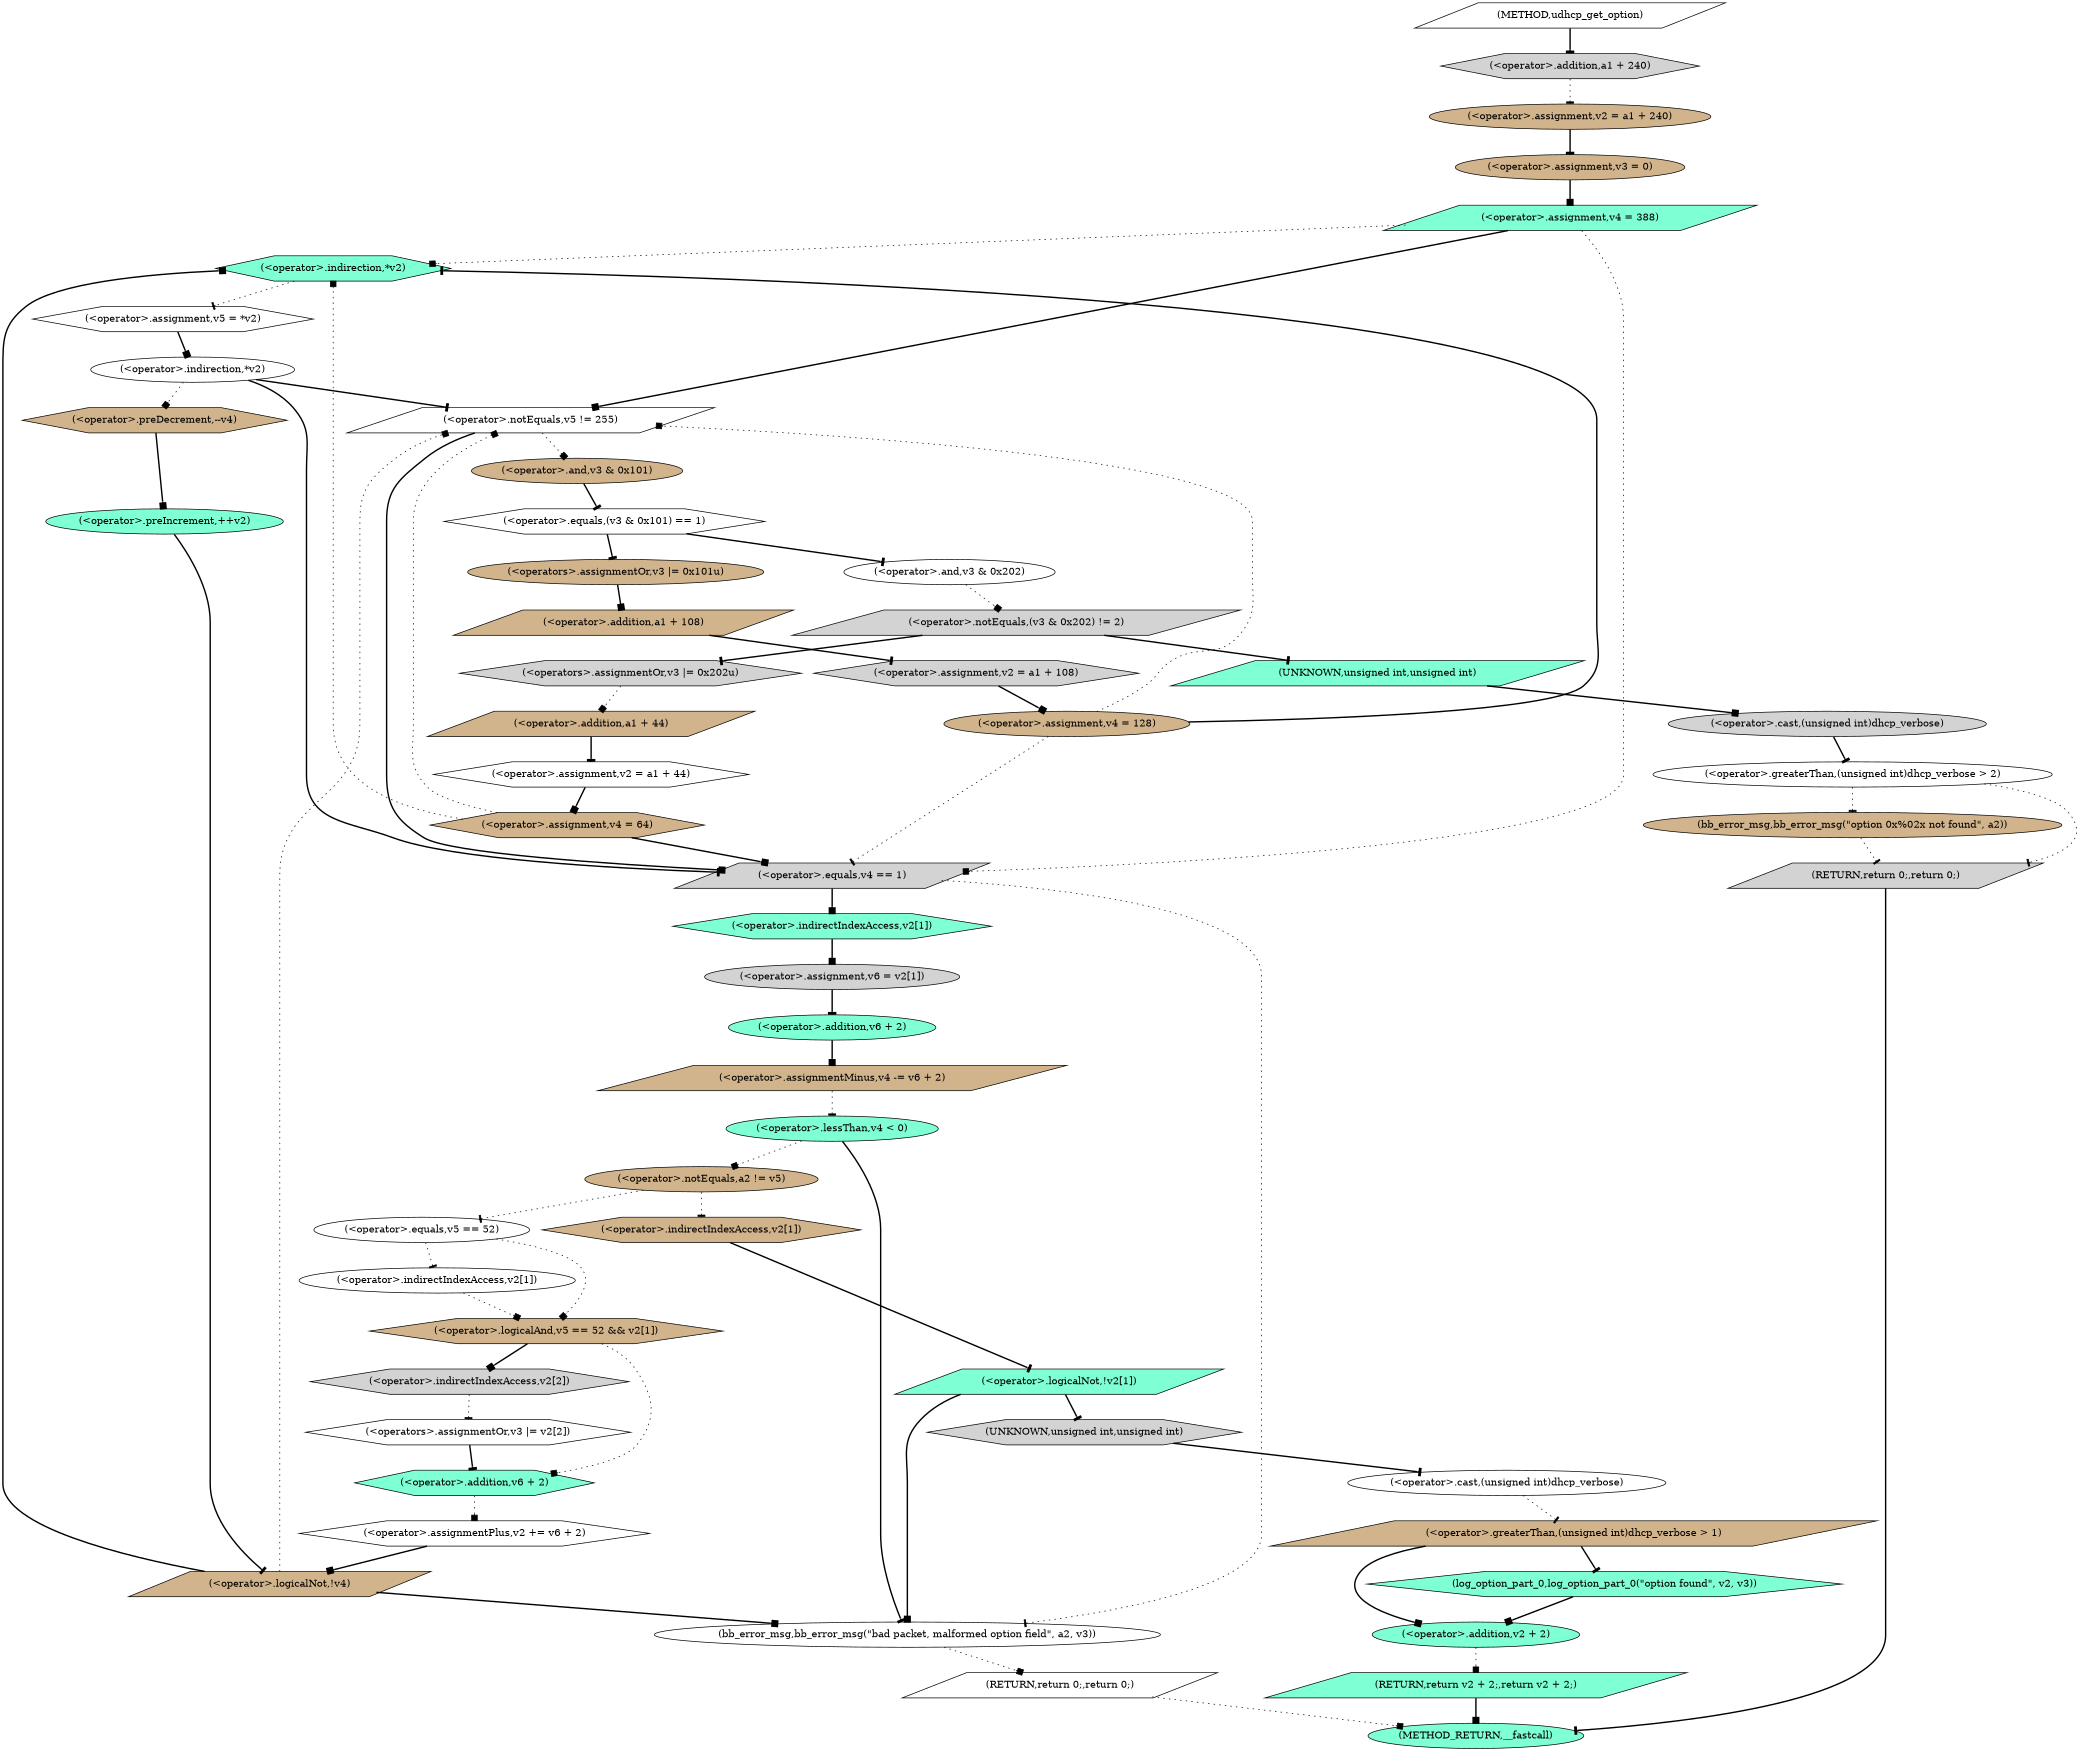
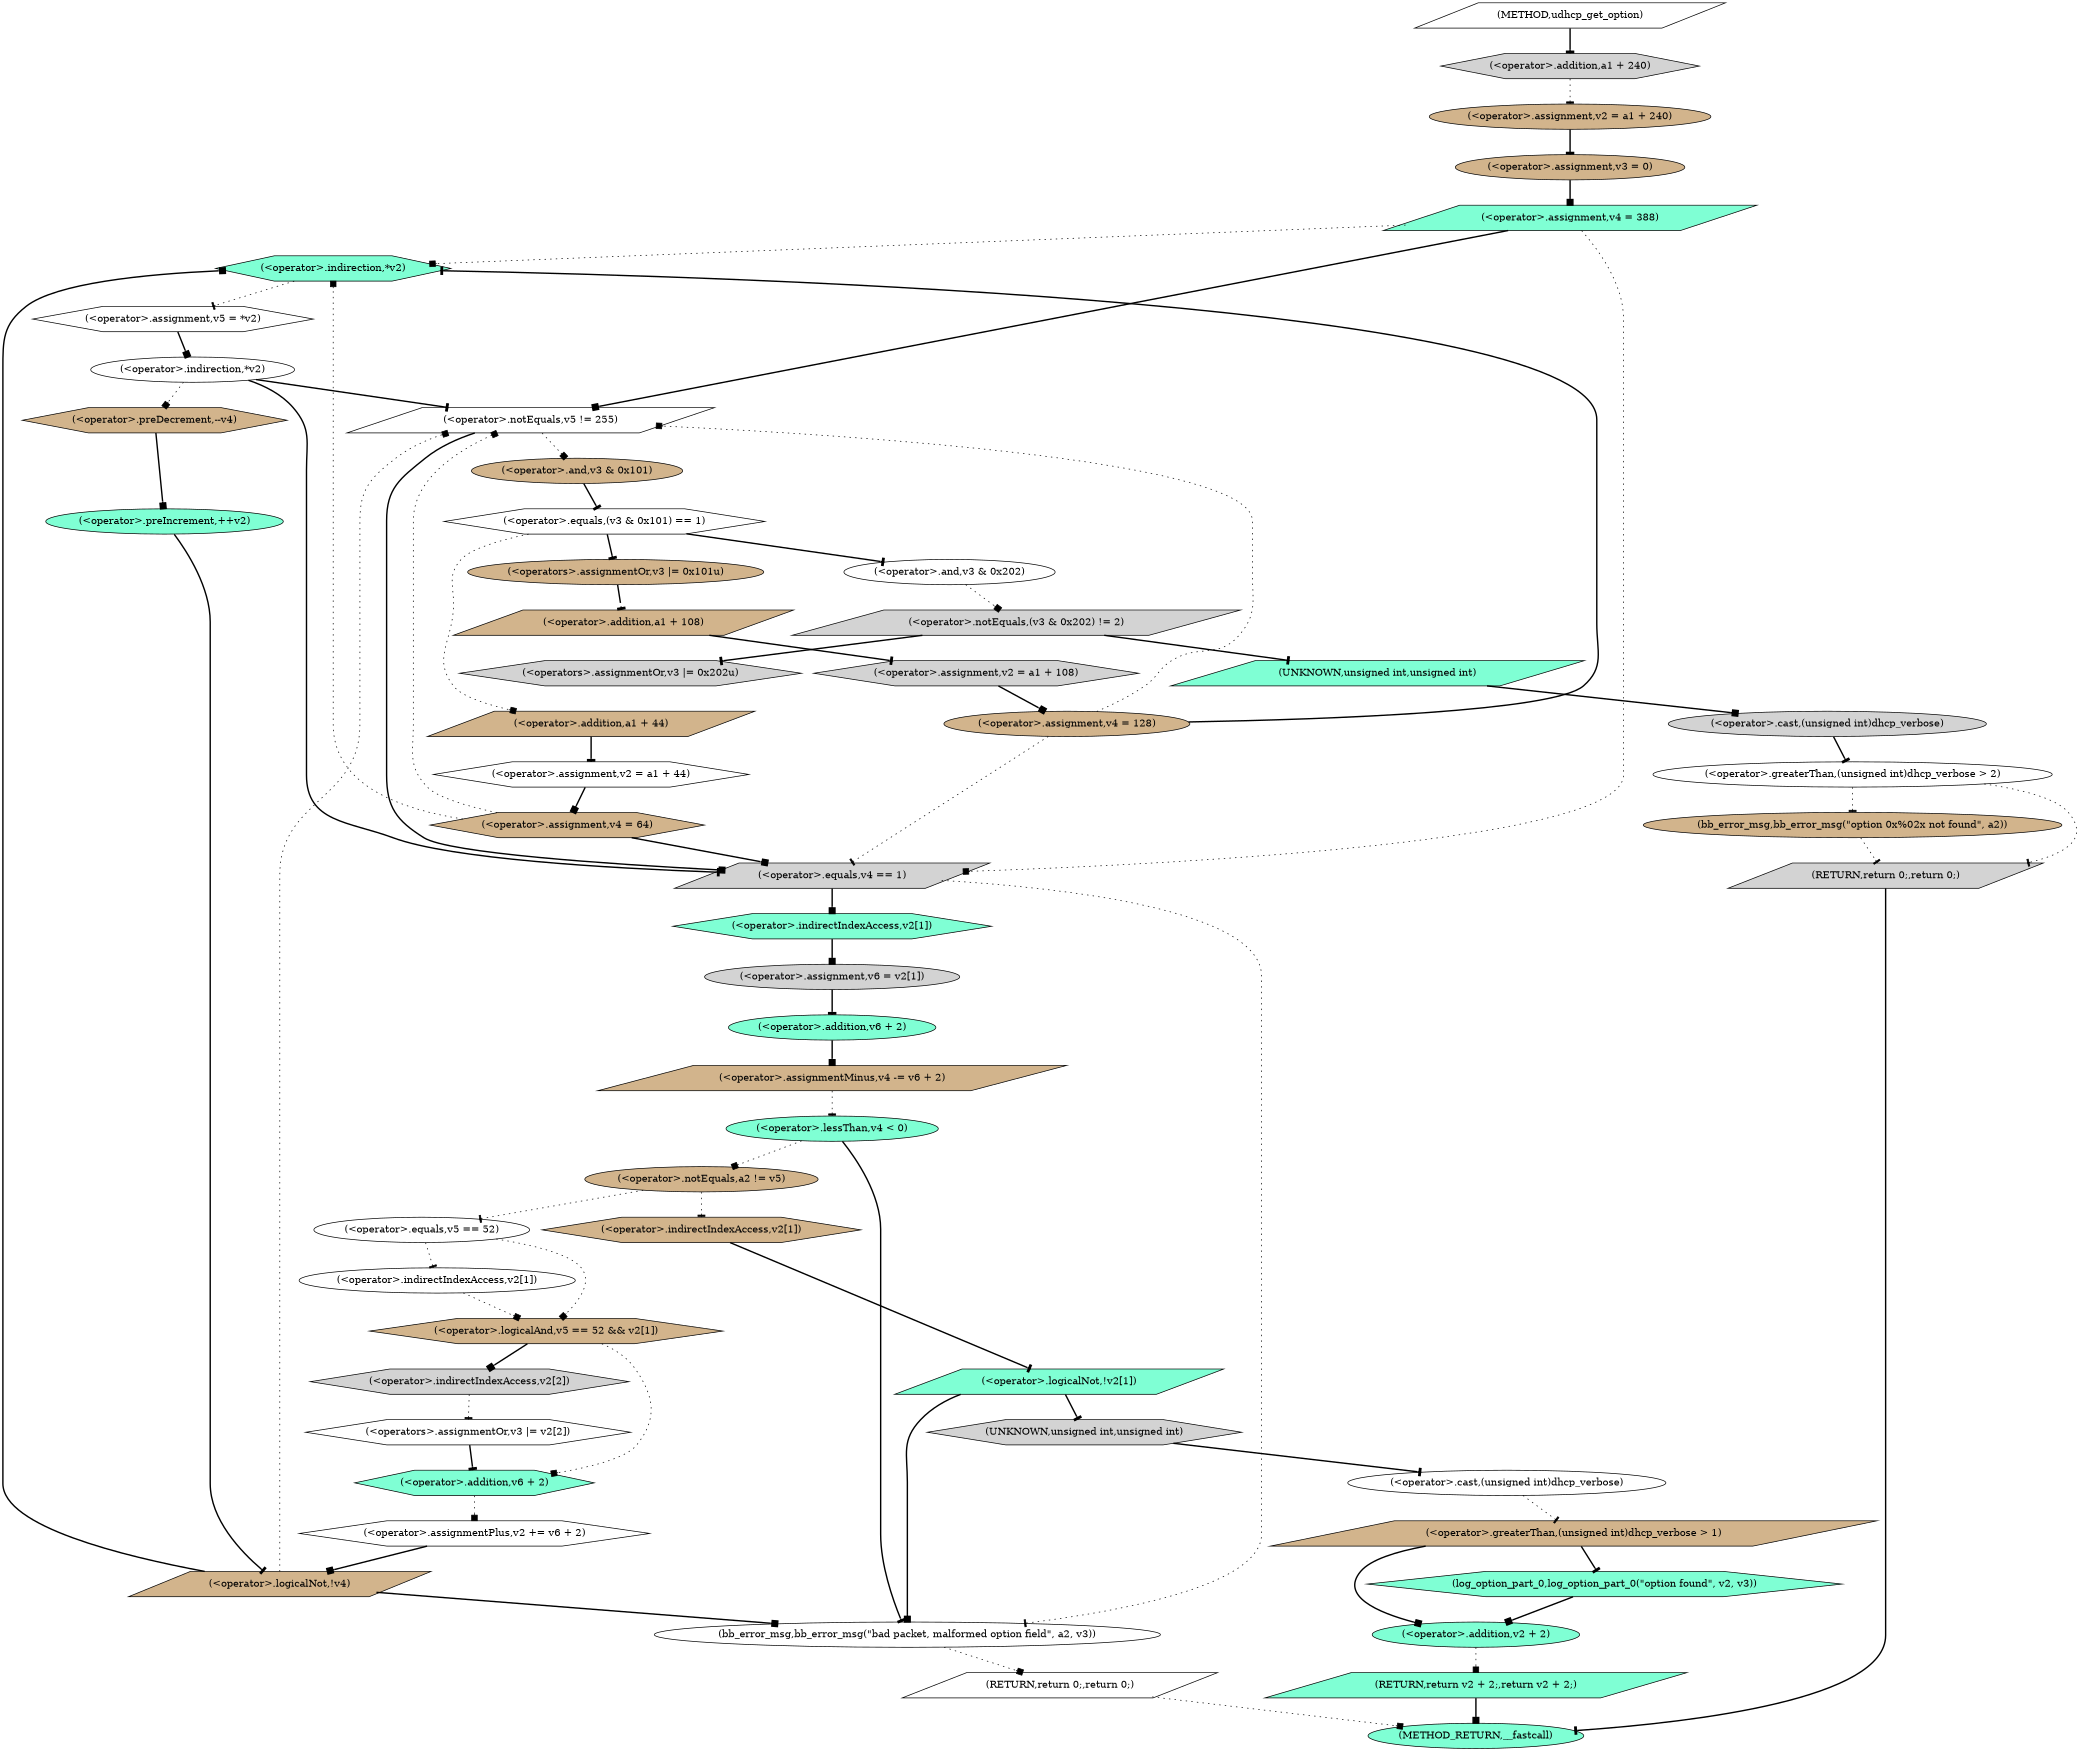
edge "(<operators>.assignmentOr,v3 |= 0x101u)" -> "(<operator>.addition,a1 + 108)": arrowhead box -> tee
edge "(<operators>.assignmentOr,v3 |= 0x202u)" -> "(<operator>.addition,a1 + 44)": now "(<operator>.equals,(v3 & 0x101) == 1)" -> "(<operator>.addition,a1 + 44)"
